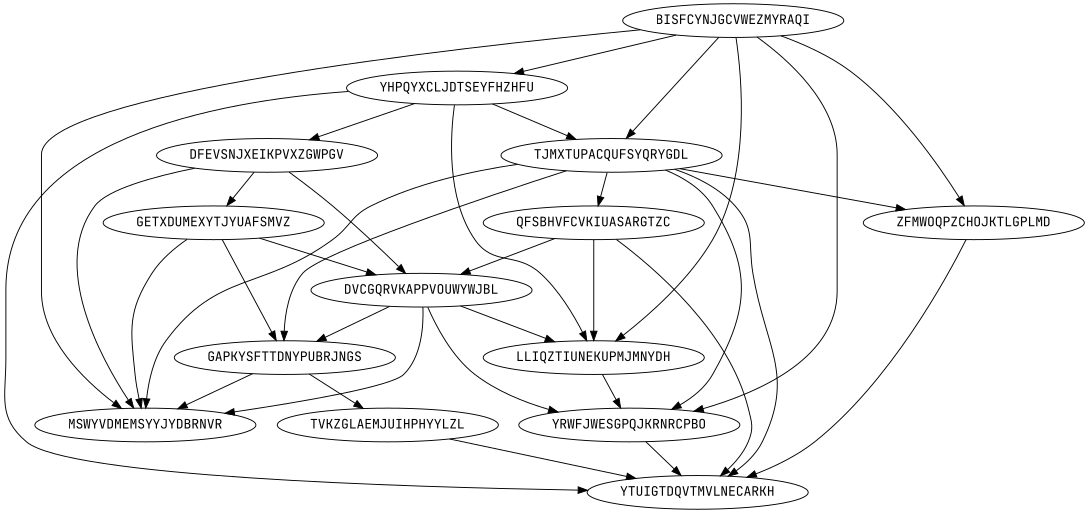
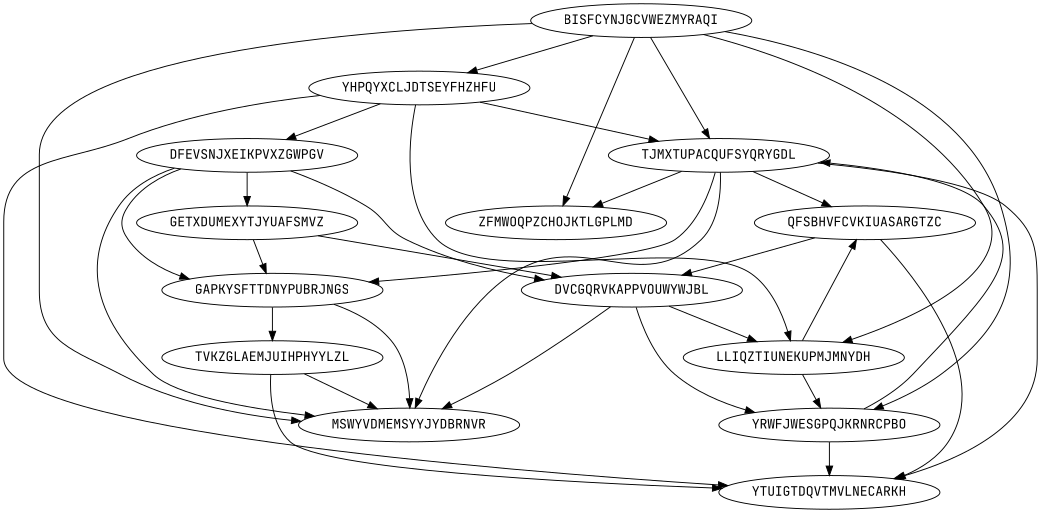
edge "TJMXTUPACQUFSYQRYGDL" -> "YRWFJWESGPQJKRNRCPBO": reversed
edge "QFSBHVFCVKIUASARGTZC" -> "LLIQZTIUNEKUPMJMNYDH": reversed
edge "GETXDUMEXYTJYUAFSMVZ" -> "MSWYVDMEMSYYJYDBRNVR": now "TVKZGLAEMJUIHPHYYLZL" -> "MSWYVDMEMSYYJYDBRNVR"
edge "DVCGQRVKAPPVOUWYWJBL" -> "GAPKYSFTTDNYPUBRJNGS": now "DFEVSNJXEIKPVXZGWPGV" -> "GAPKYSFTTDNYPUBRJNGS"
edge "ZFMWOQPZCHOJKTLGPLMD" -> "YTUIGTDQVTMVLNECARKH": removed
